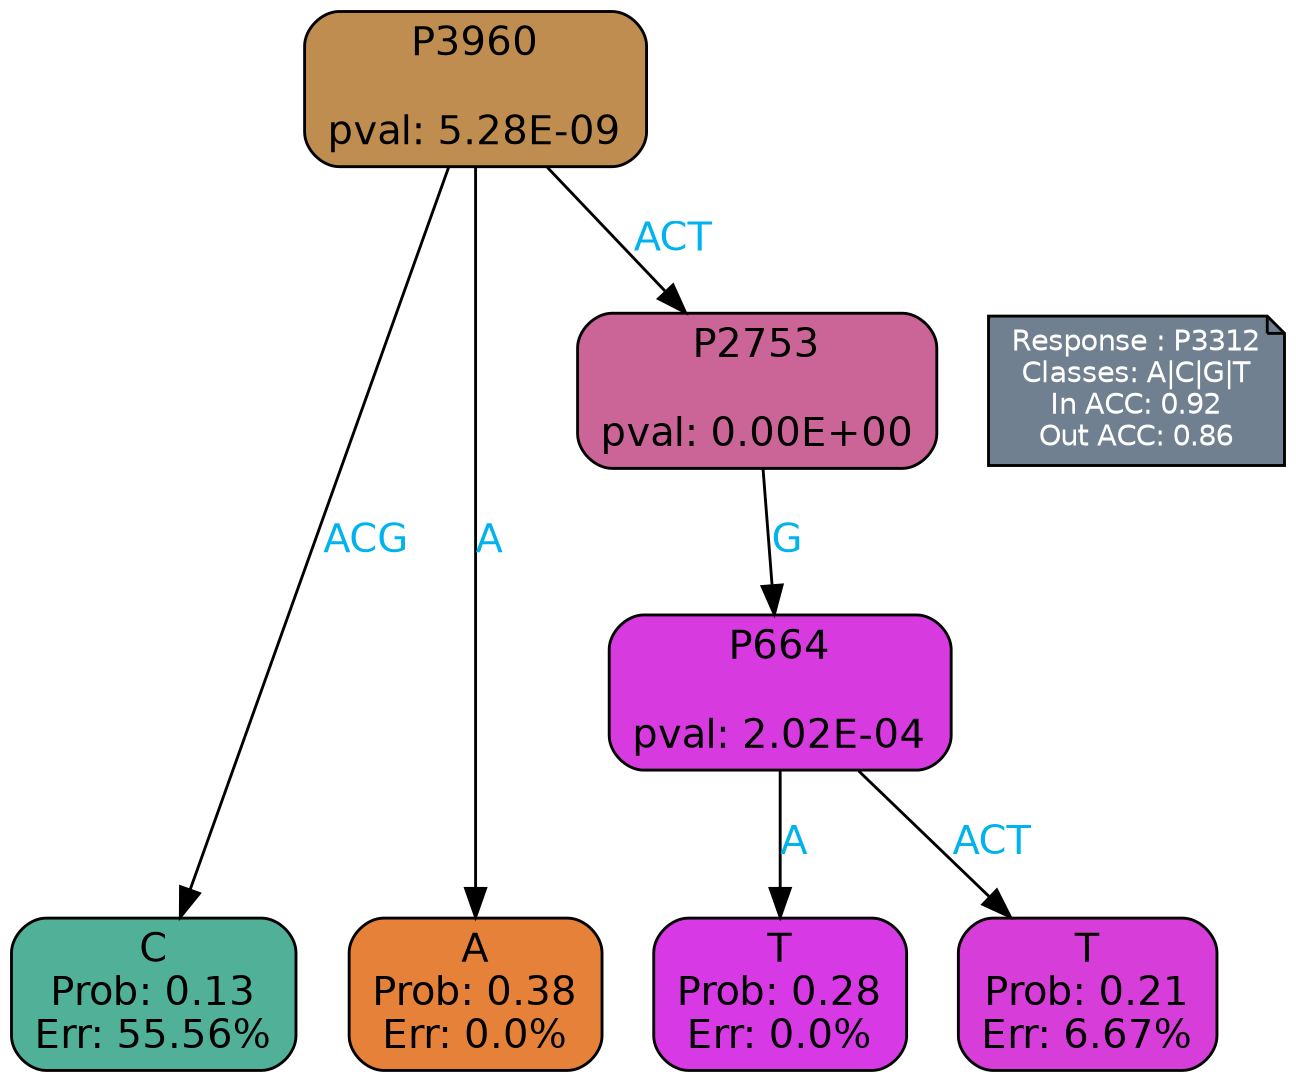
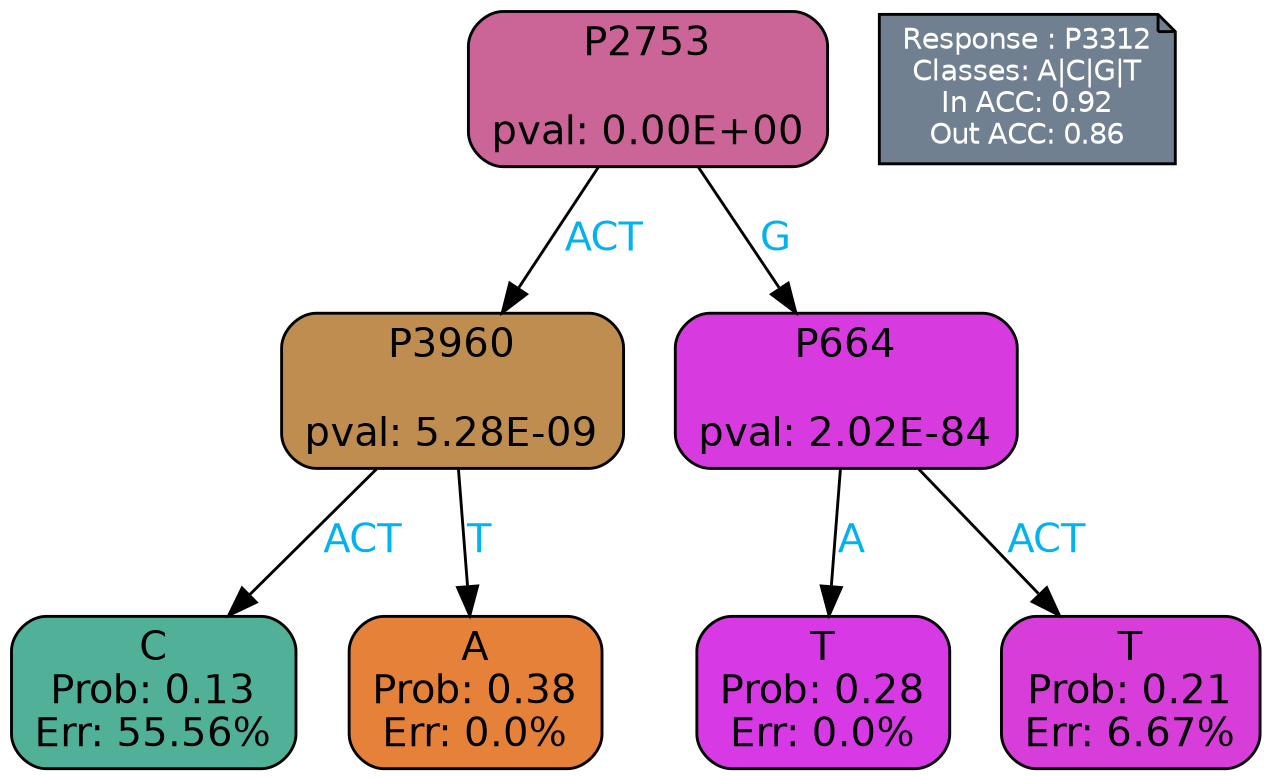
edge "P3960 pval: 5.28E-09" -> "P2753 pval: 0.00E+00": reversed
edge "P3960 pval: 5.28E-09" -> "C Prob: 0.13 Err: 55.56%": label "ACG" -> "ACT"
edge "P3960 pval: 5.28E-09" -> "A Prob: 0.38 Err: 0.0%": label "A" -> "T"
node "P664 pval: 2.02E-04": label "P664 pval: 2.02E-04" -> "P664 pval: 2.02E-84"
